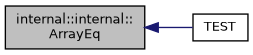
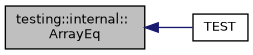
node "internal::internal:: ArrayEq": label "internal::internal:: ArrayEq" -> "testing::internal:: ArrayEq"
